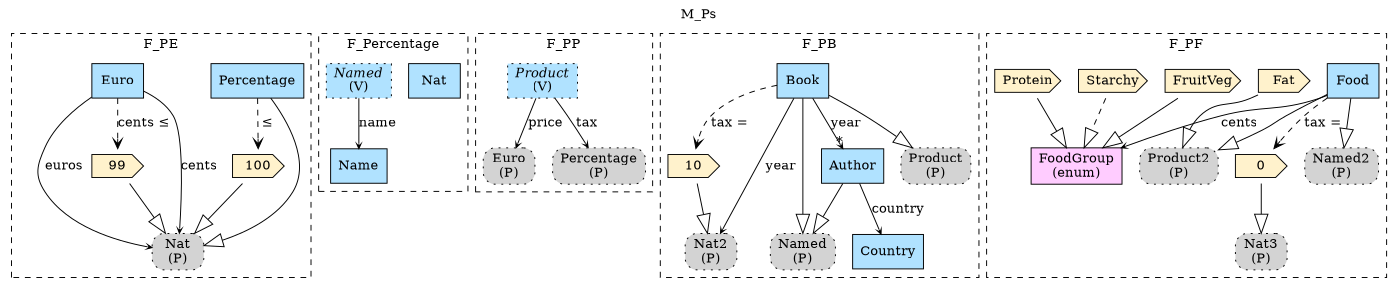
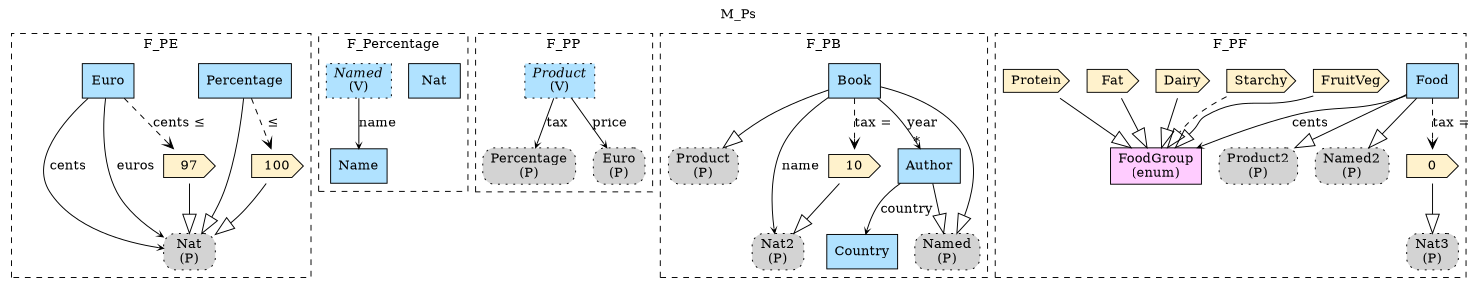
node "Dairy": added
edge "Fat" -> "Product2": now "Fat" -> "FoodGroup (enum)"
node "99": label "99" -> "97"
edge "Book" -> "Nat2": label "year" -> "name"
